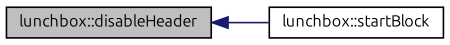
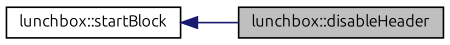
edge "lunchbox::startBlock" -> "lunchbox::disableHeader": reversed
